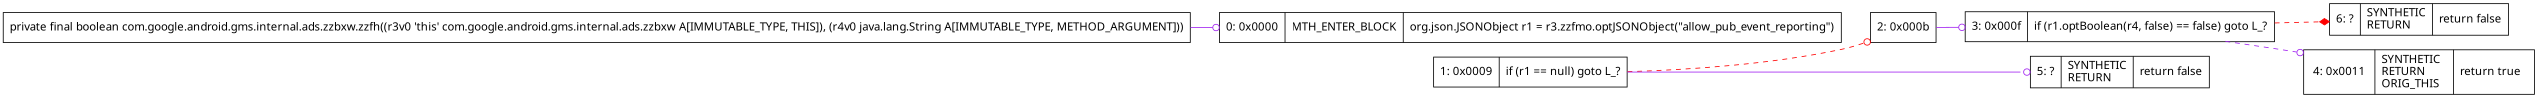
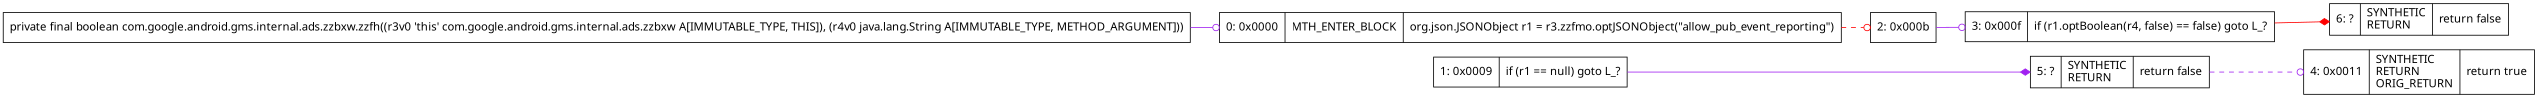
edge "3: 0x000f" -> "6: ?": style dashed -> solid
edge "3: 0x000f" -> "4: 0x0011": now "5: ?" -> "4: 0x0011"
edge "1: 0x0009" -> "2: 0x000b": now "0: 0x0000" -> "2: 0x000b"
edge "1: 0x0009" -> "5: ?": arrowhead odot -> diamond
node "4: 0x0011": text "ORIG_THIS" -> "ORIG_RETURN"
